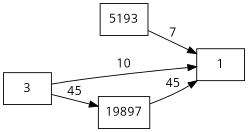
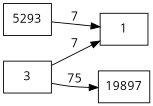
node "5193": label "5193" -> "5293"
edge "3" -> "1": label "10" -> "7"
edge "3" -> "19897": label "45" -> "75"
edge "19897" -> "1": removed, label "45"
